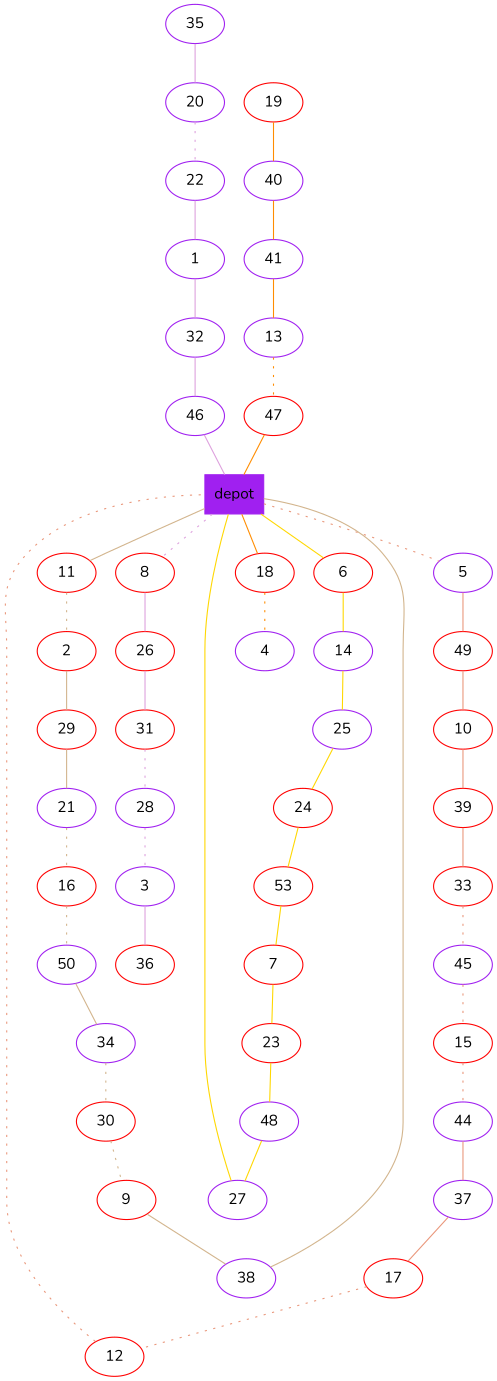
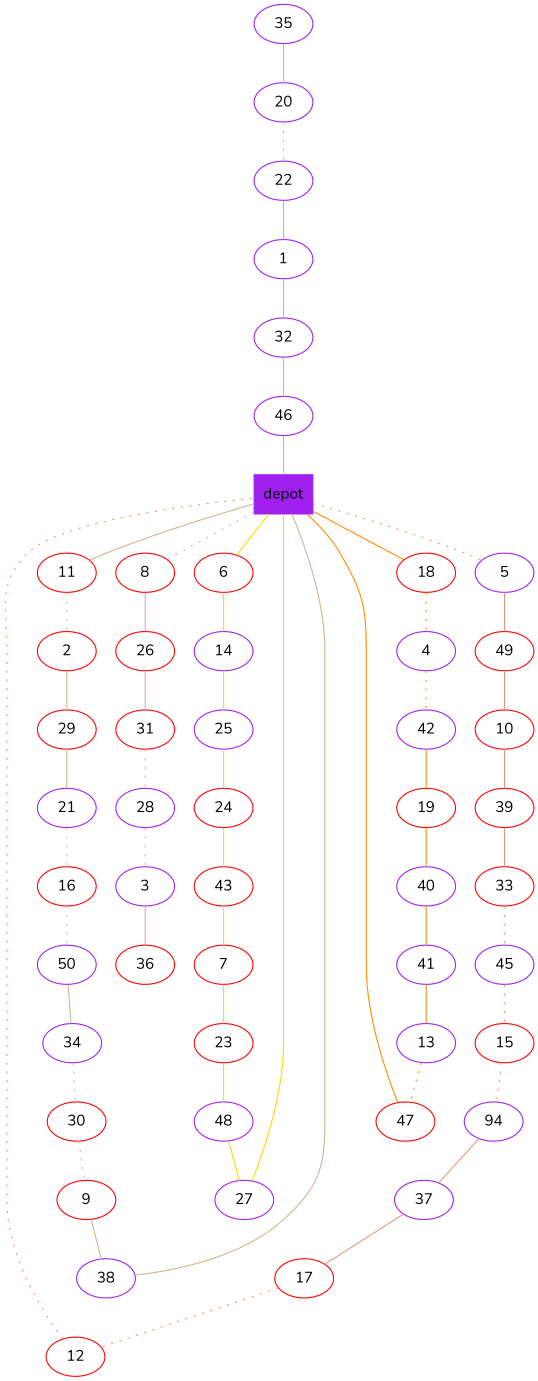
node "42": added
node "53": label "53" -> "43"
node "44": label "44" -> "94"
